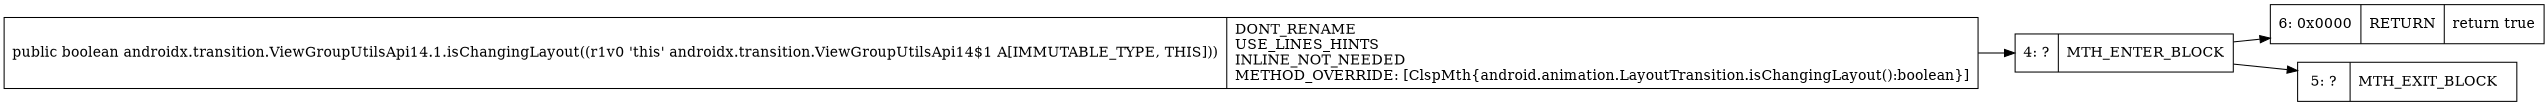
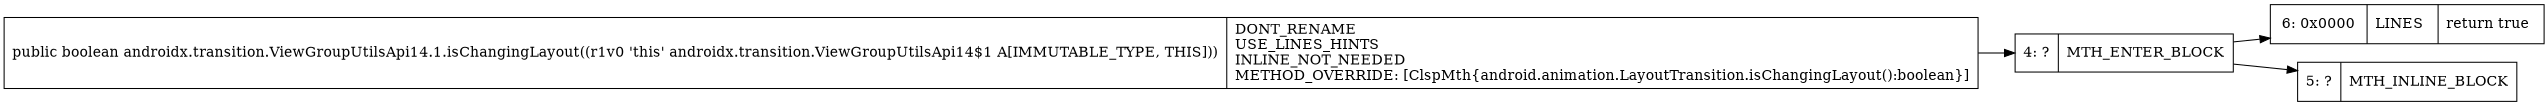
node "6: 0x0000": text "RETURN" -> "LINES"
node "5: ?": text "MTH_EXIT_BLOCK" -> "MTH_INLINE_BLOCK"
